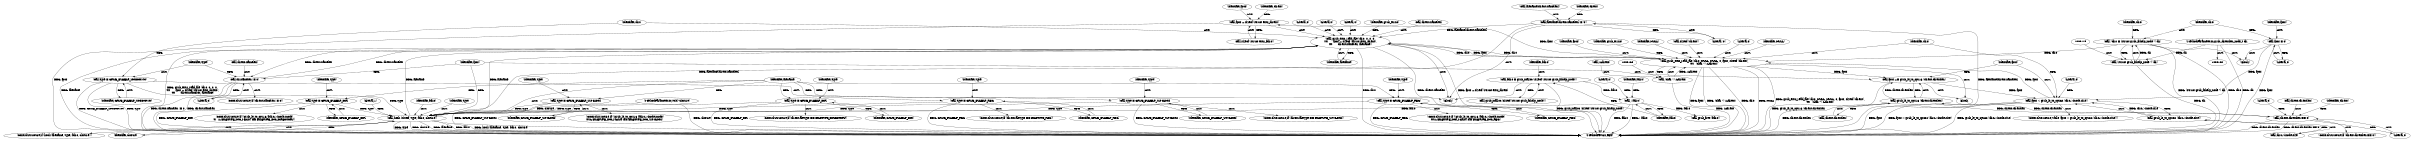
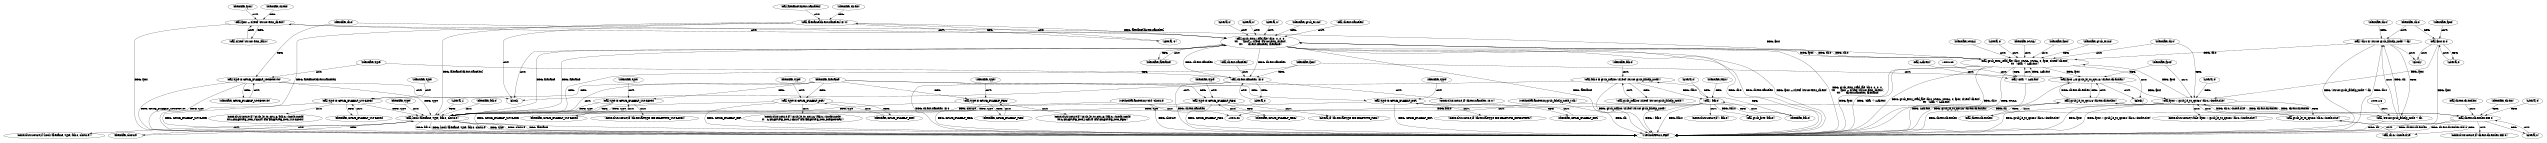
node "(Call,sizeof (dirent))": removed
node "(MethodParameterIn,grub_direntlen_node_t dir)": label "(MethodParameterIn,grub_direntlen_node_t dir)" -> "(MethodParameterIn,grub_fshelp_node_t dir)"
node "(Call,dir.namelen != 0)": label "(Call,dir.namelen != 0)" -> "(Call,dirent.namelen != 0)"
edge "(MethodParameterIn,void *closure)" -> "1000102": added, label "AST:"
node "(Call,hook (sizeof, type, fdiro, closure))": label "(Call,hook (sizeof, type, fdiro, closure))" -> "(Call,hook (filename, type, fdiro, closure))"
node "(ControlStructure,if (dirent.filetype == FILETYPE_REG))": label "(ControlStructure,if (dirent.filetype == FILETYPE_REG))" -> "(Literal,if (dirent.filetype == FILETYPE_REG))"
node "(ControlStructure,if (! fdiro))": added
